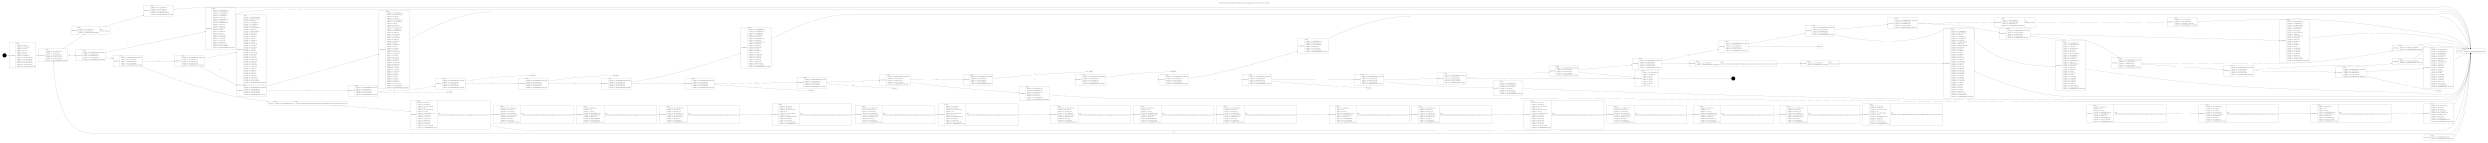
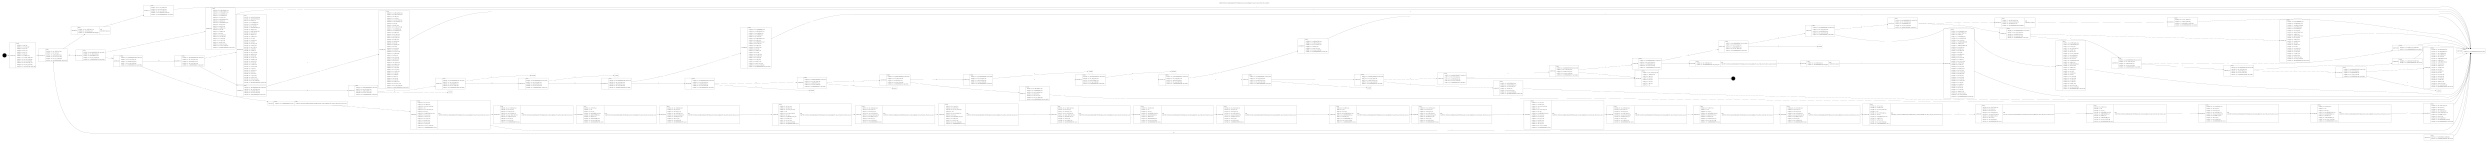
node "0x401dfa [36]": added
